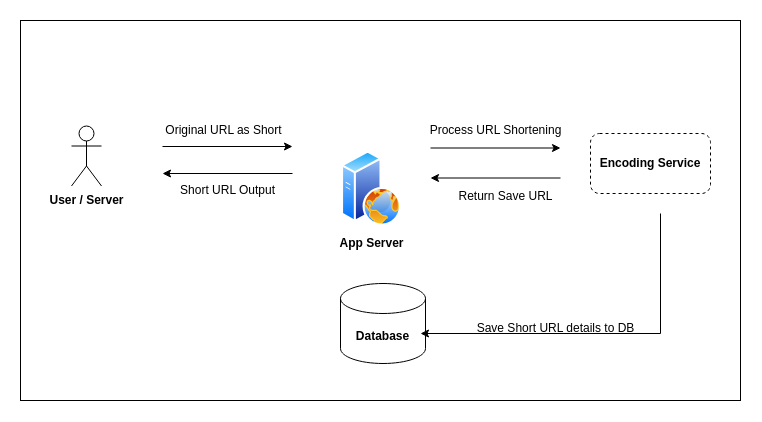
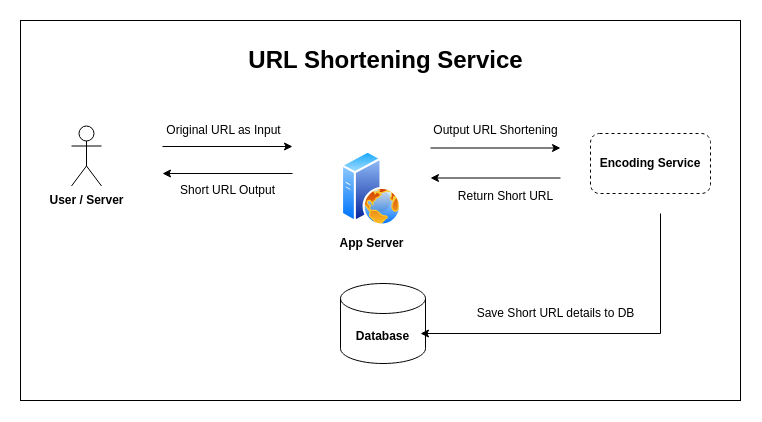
node "URL Shortening Service": added
node "Original URL as Short": label "Original URL as Short" -> "Original URL as Input"
node "Process URL Shortening": label "Process URL Shortening" -> "Output URL Shortening"
node "Return Save URL": label "Return Save URL" -> "Return Short URL"
node "Save Short URL details to DB": moved (556, 329) -> (556, 314)
